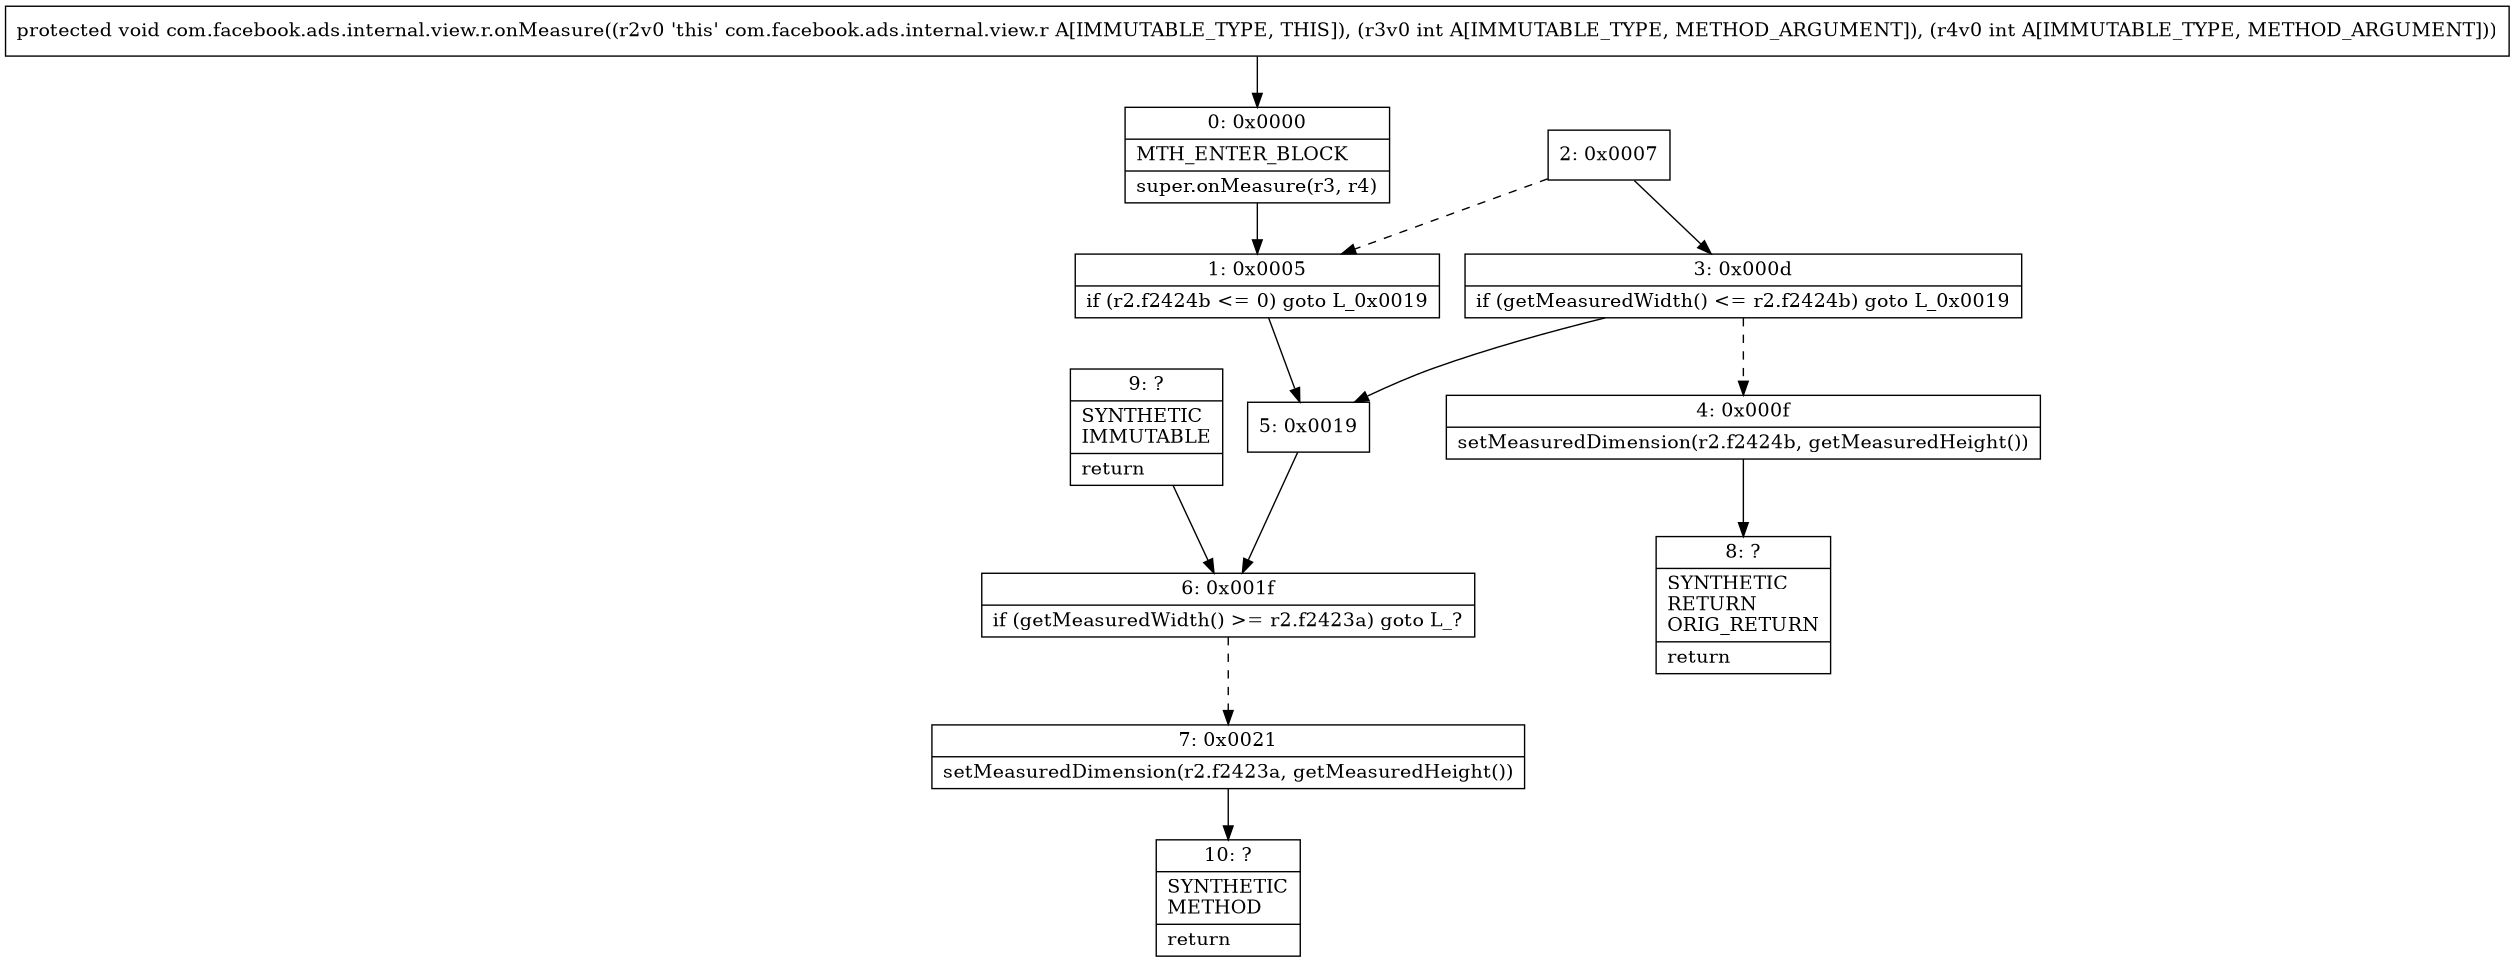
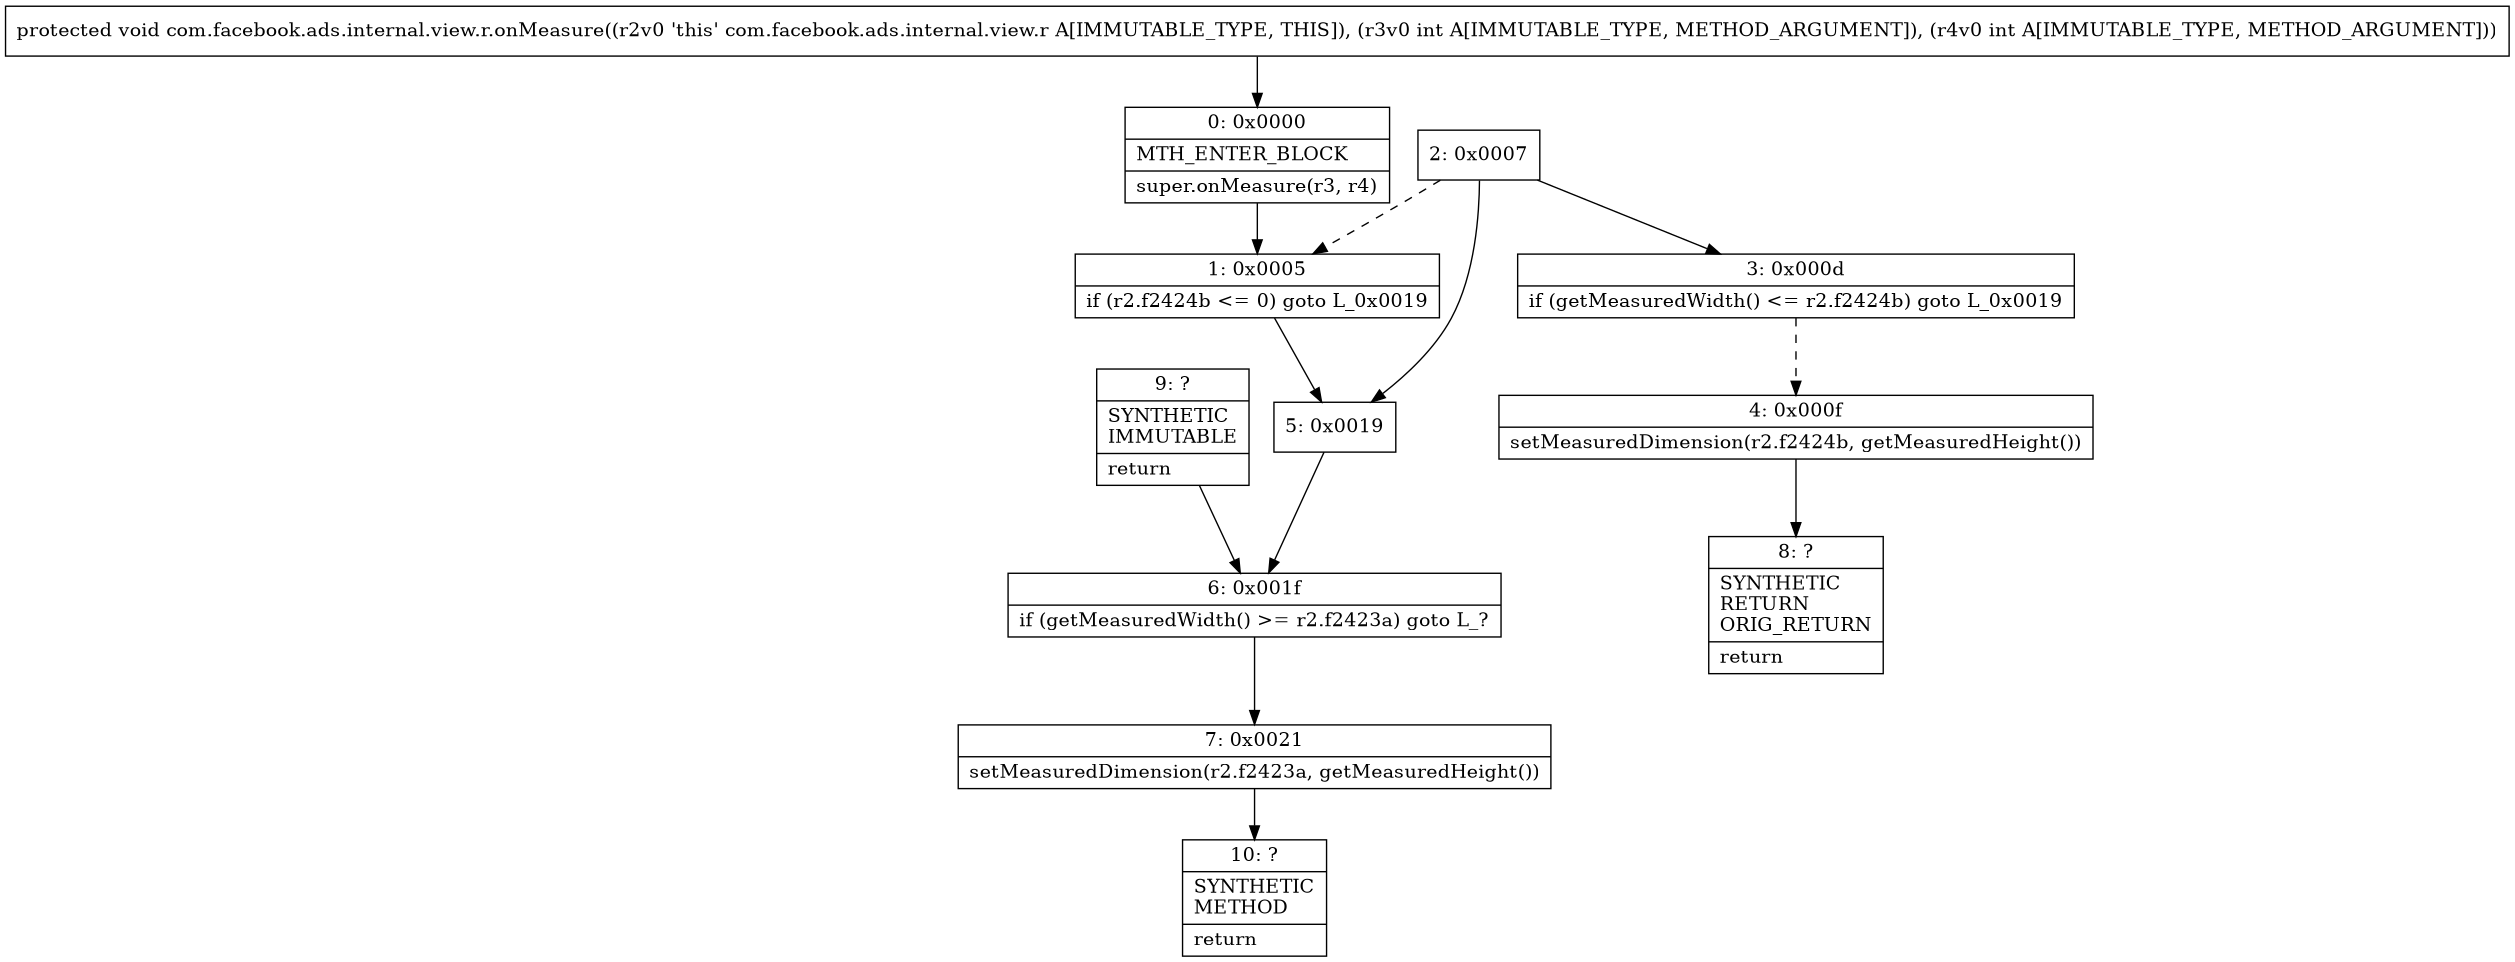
edge "3: 0x000d" -> "5: 0x0019": now "2: 0x0007" -> "5: 0x0019"
edge "6: 0x001f" -> "7: 0x0021": style dashed -> solid
